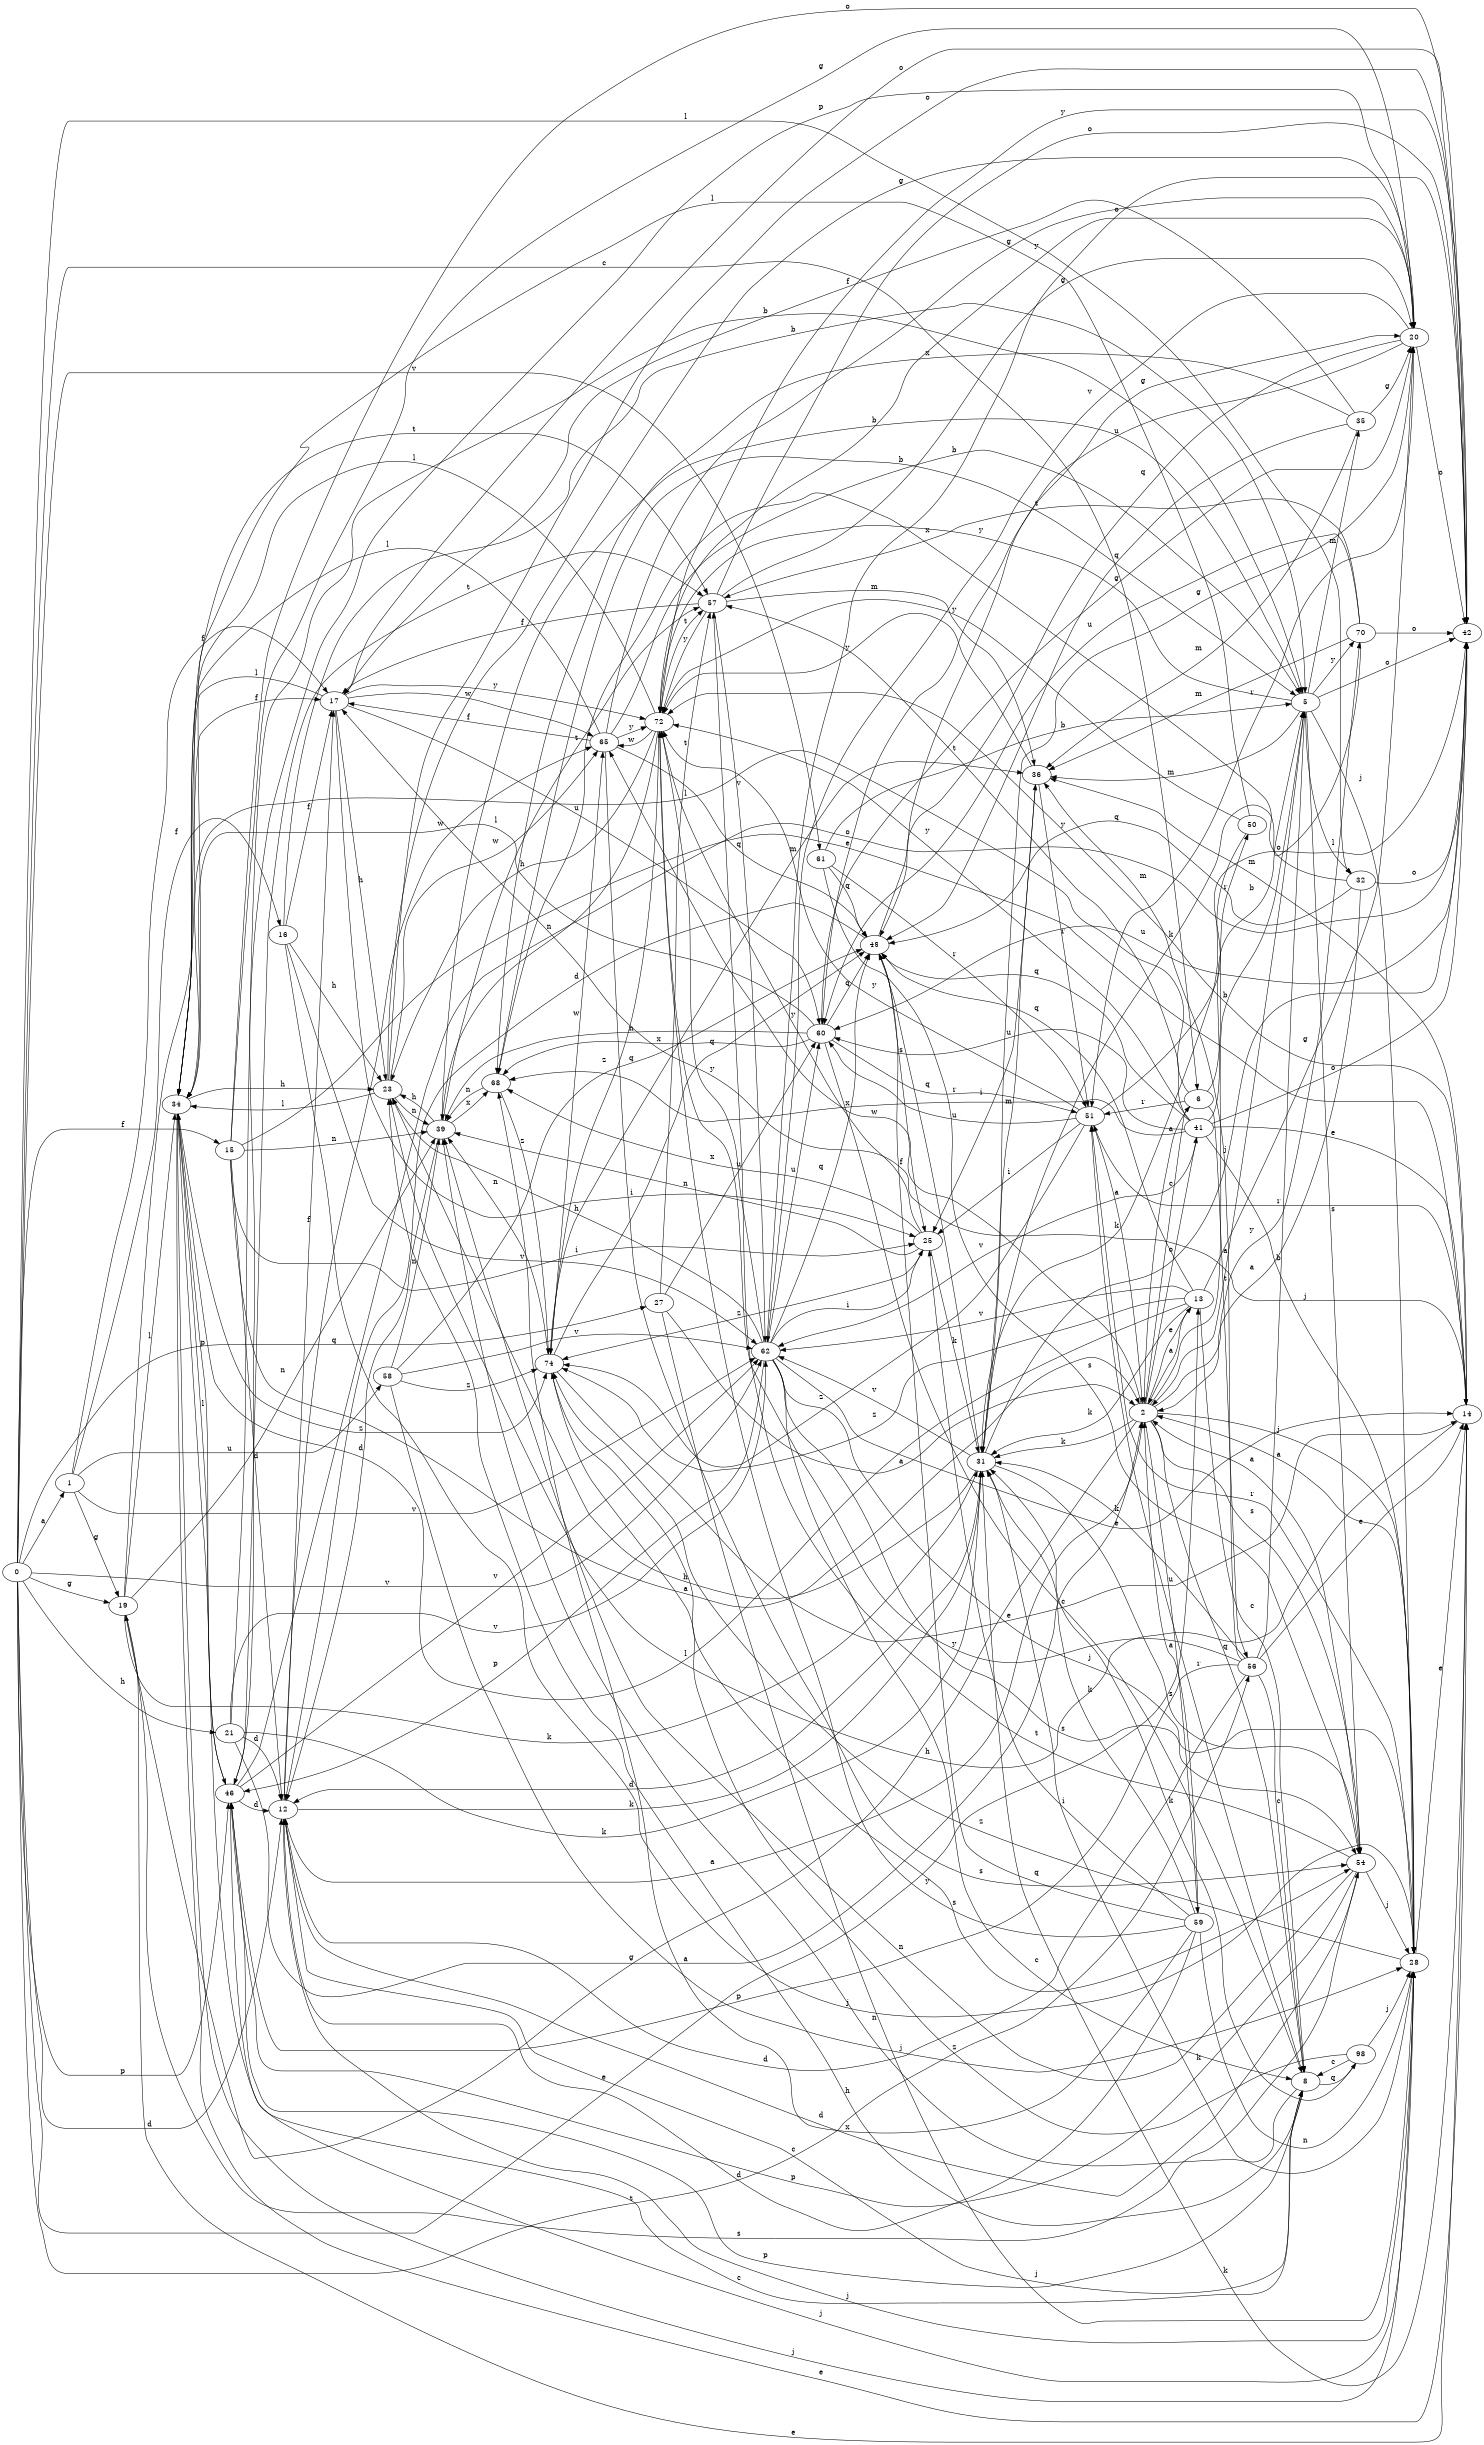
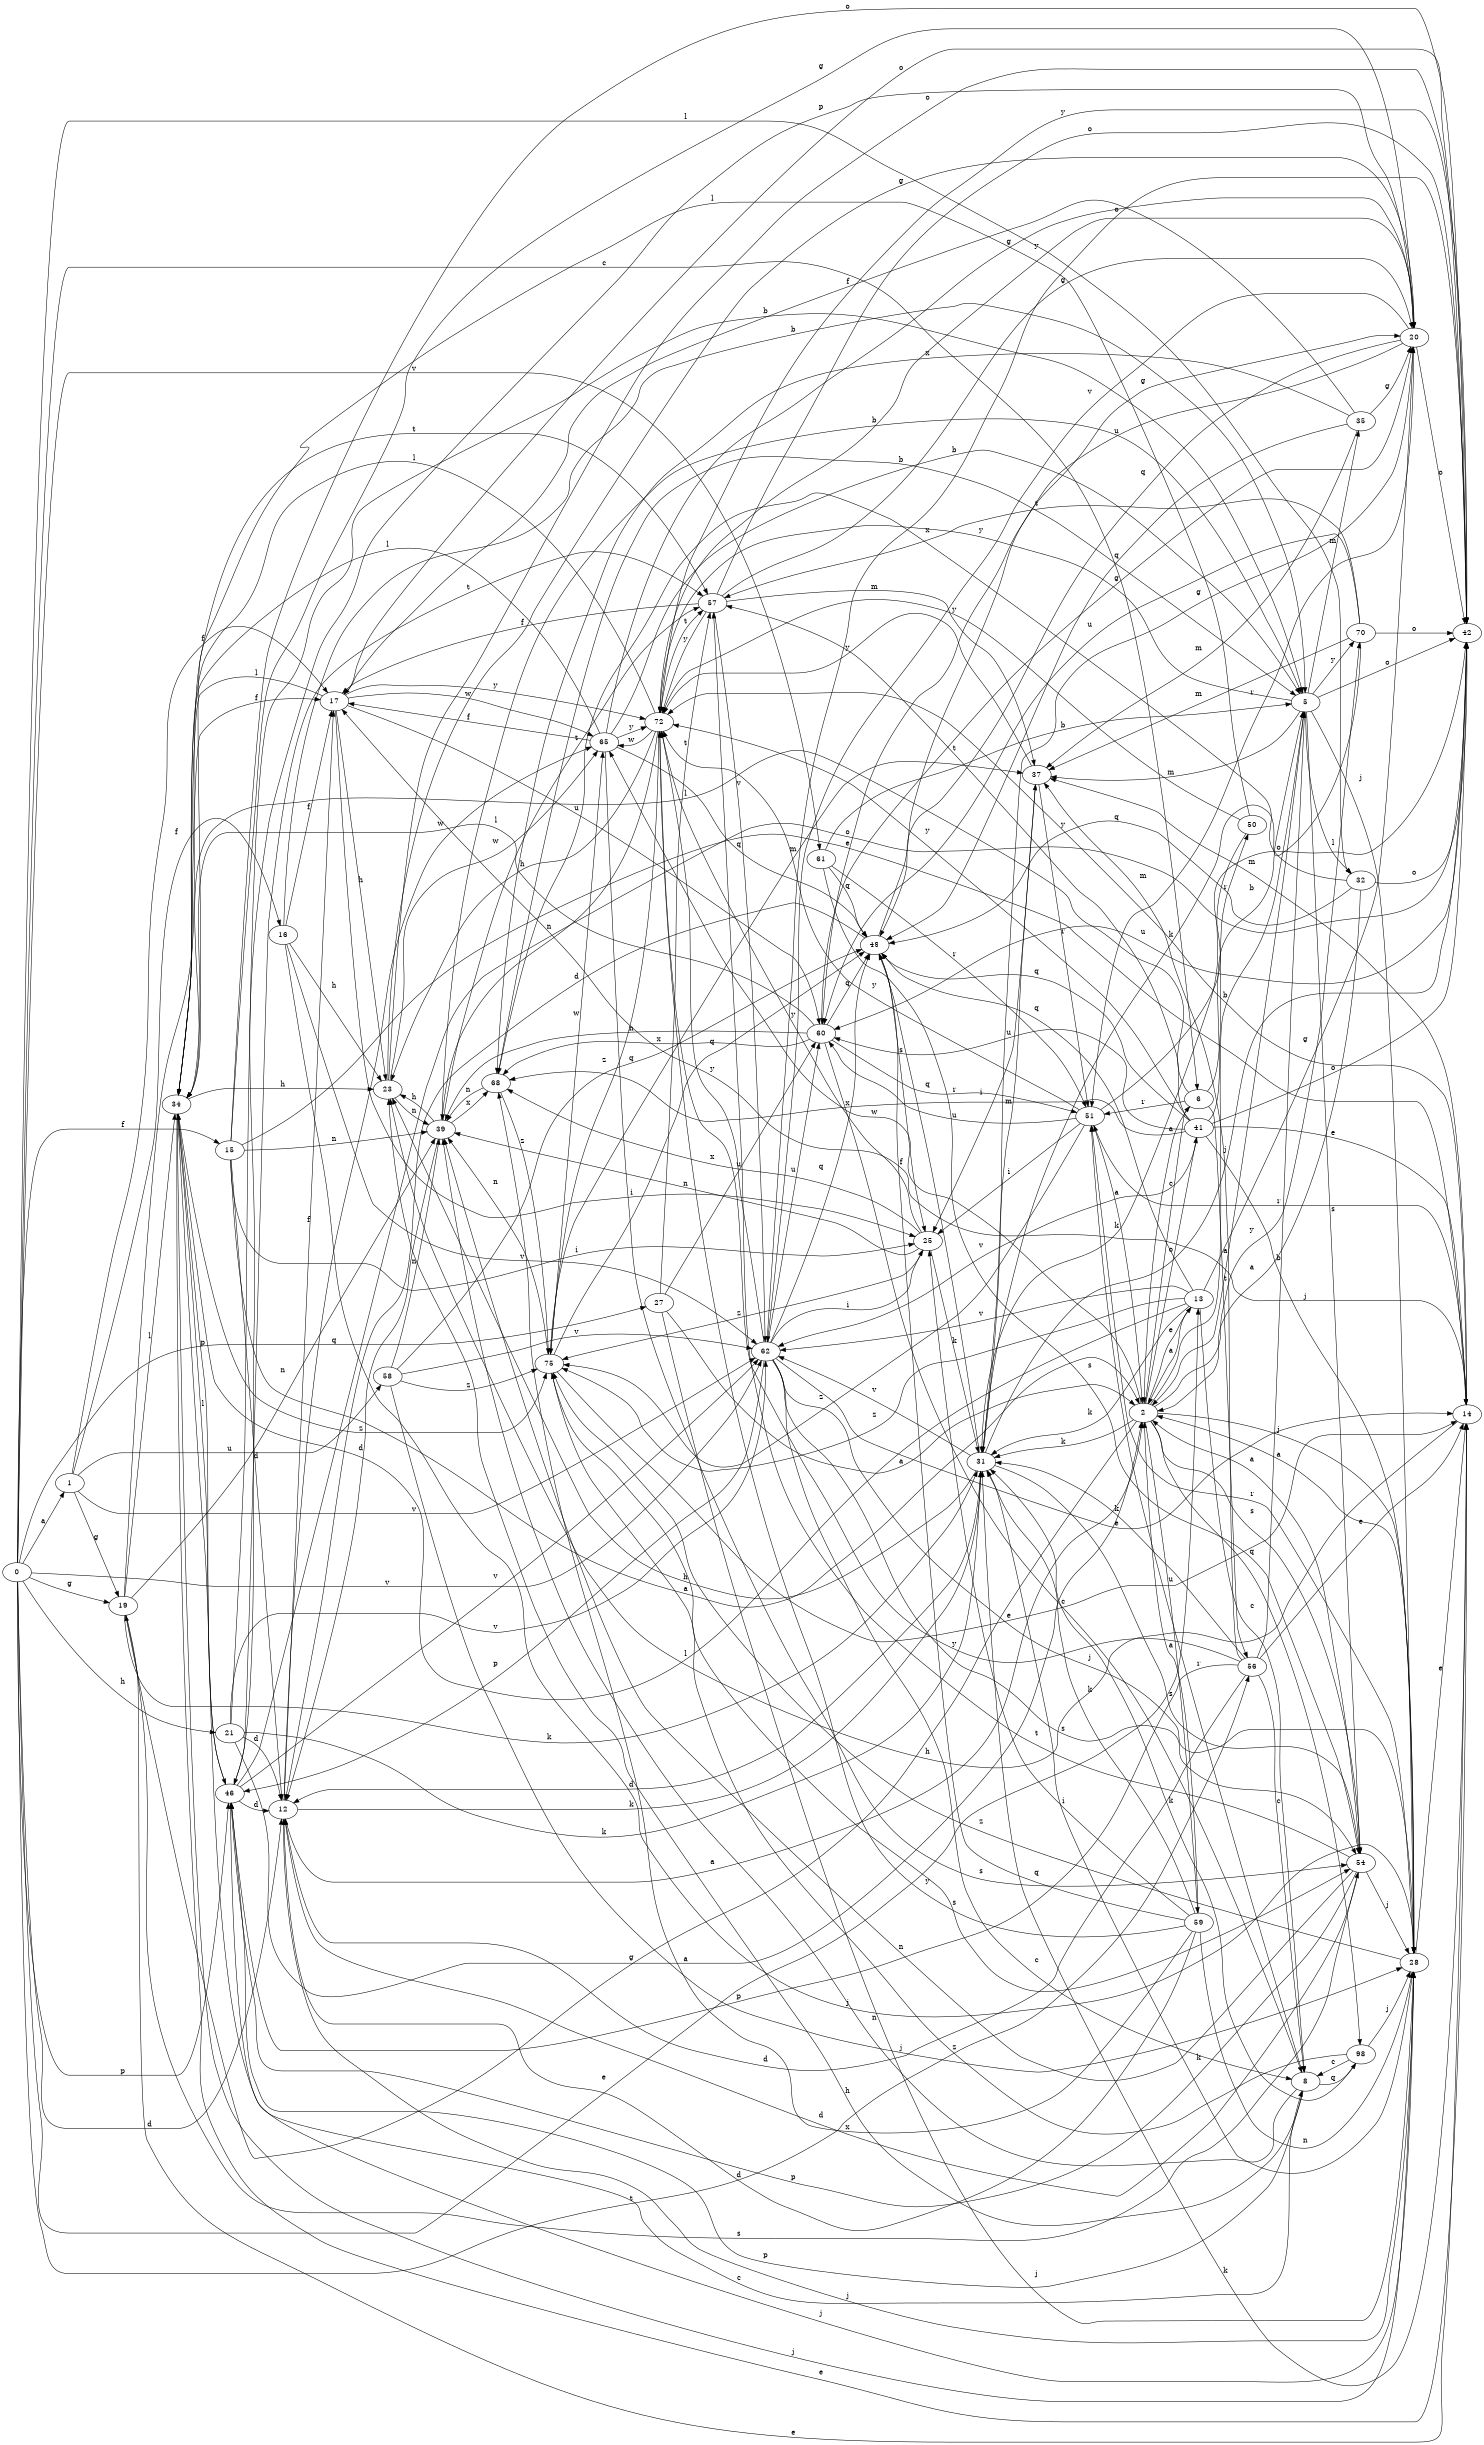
node "36": label "36" -> "37"
edge "23" -> "34": removed, label "l"
edge "62" -> "23": removed, label "h"
node "74": label "74" -> "75"
edge "2" -> "8": now "2" -> "98"
edge "12" -> "8": removed, label "c"
